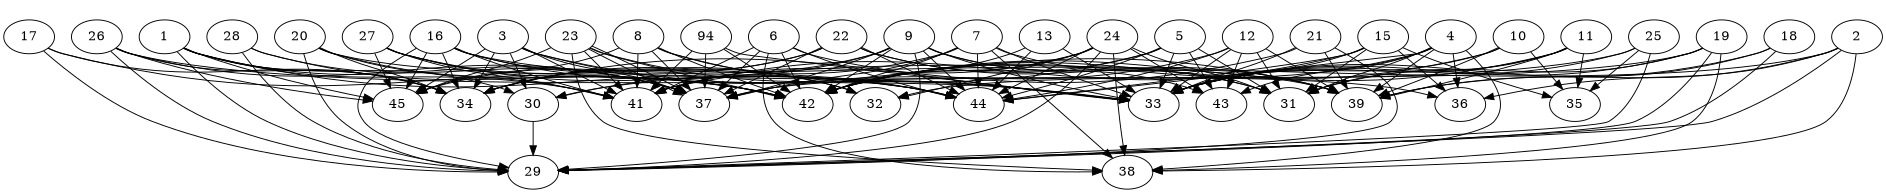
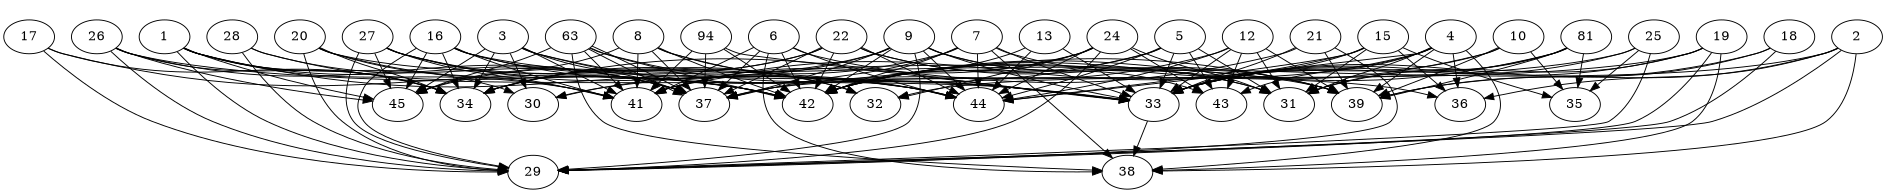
node "23": label "23" -> "63"
node "11": label "11" -> "81"
edge "22" -> "42": added
edge "24" -> "38": now "33" -> "38"
edge "30" -> "29": now "27" -> "29"
